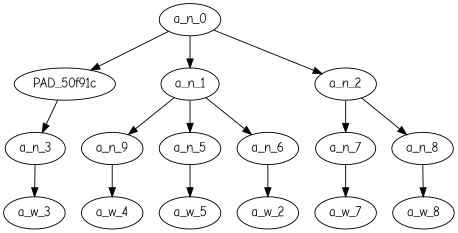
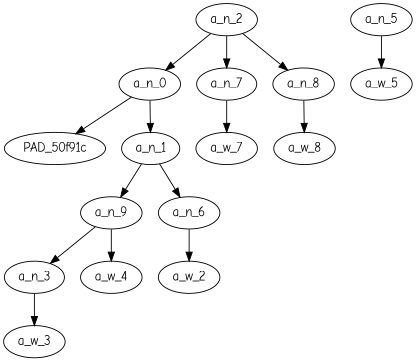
edge "a_n_0" -> "a_n_2": reversed
edge "PAD_50f91c" -> "a_n_3": now "a_n_9" -> "a_n_3"
edge "a_n_1" -> "a_n_5": removed
